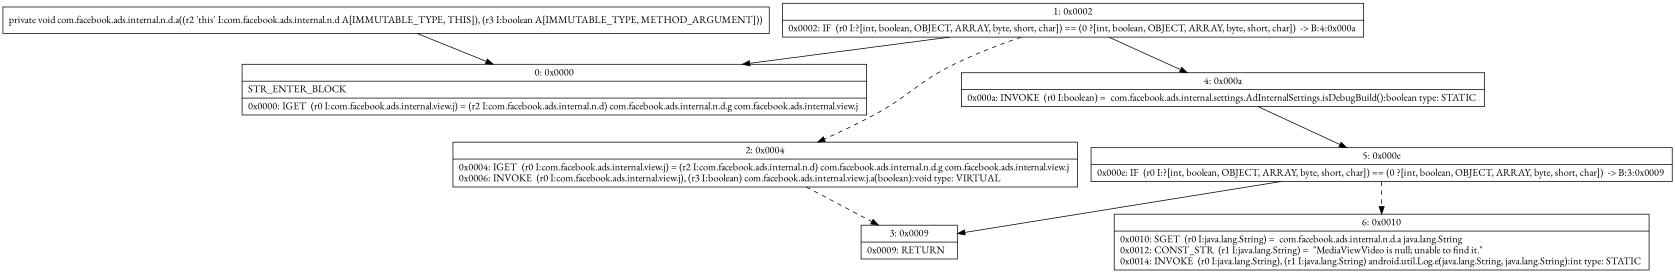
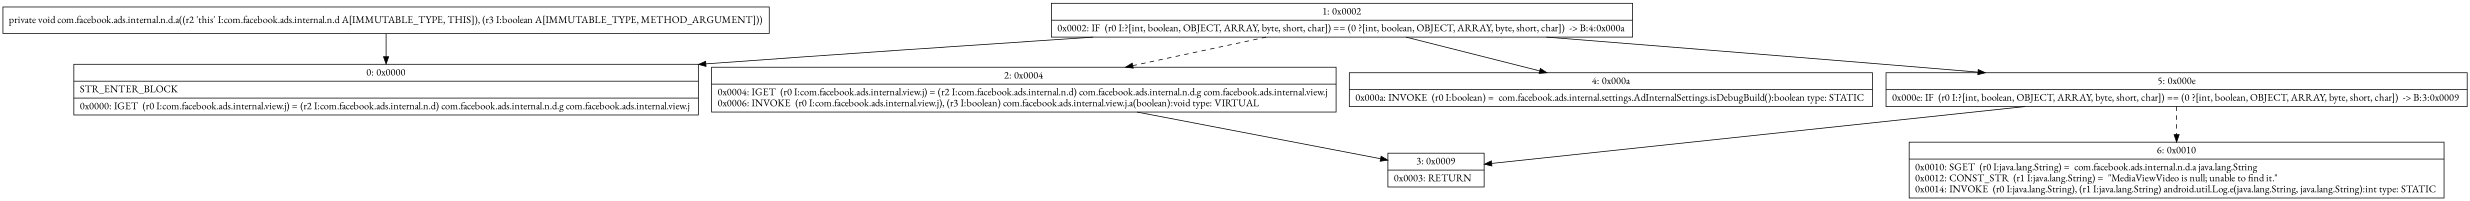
edge "4: 0x000a" -> "5: 0x000e": now "1: 0x0002" -> "5: 0x000e"
edge "2: 0x0004" -> "3: 0x0009": style dashed -> solid
node "3: 0x0009": text "0x0009: RETURN" -> "0x0003: RETURN"
